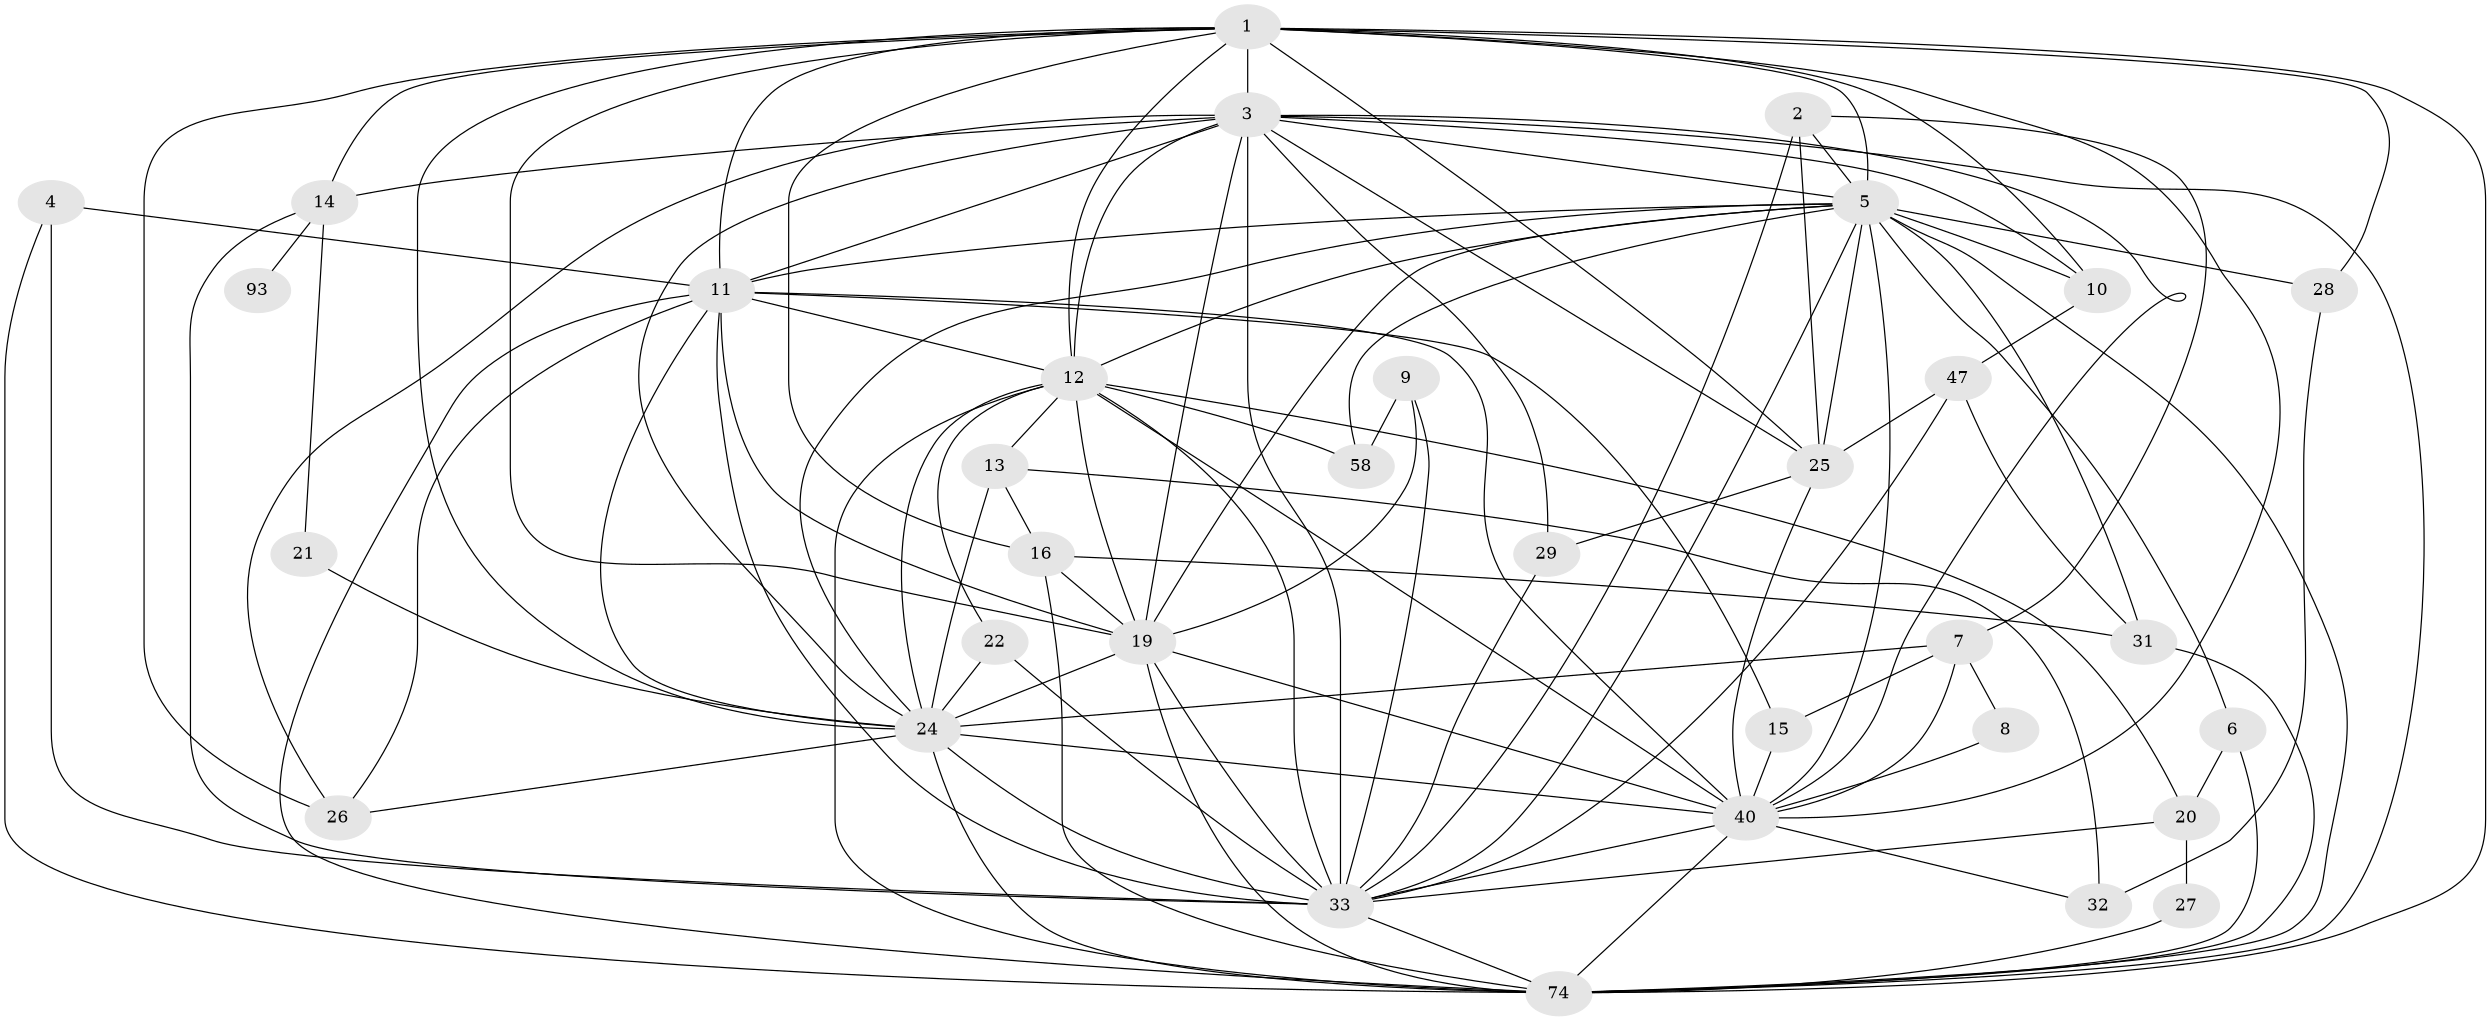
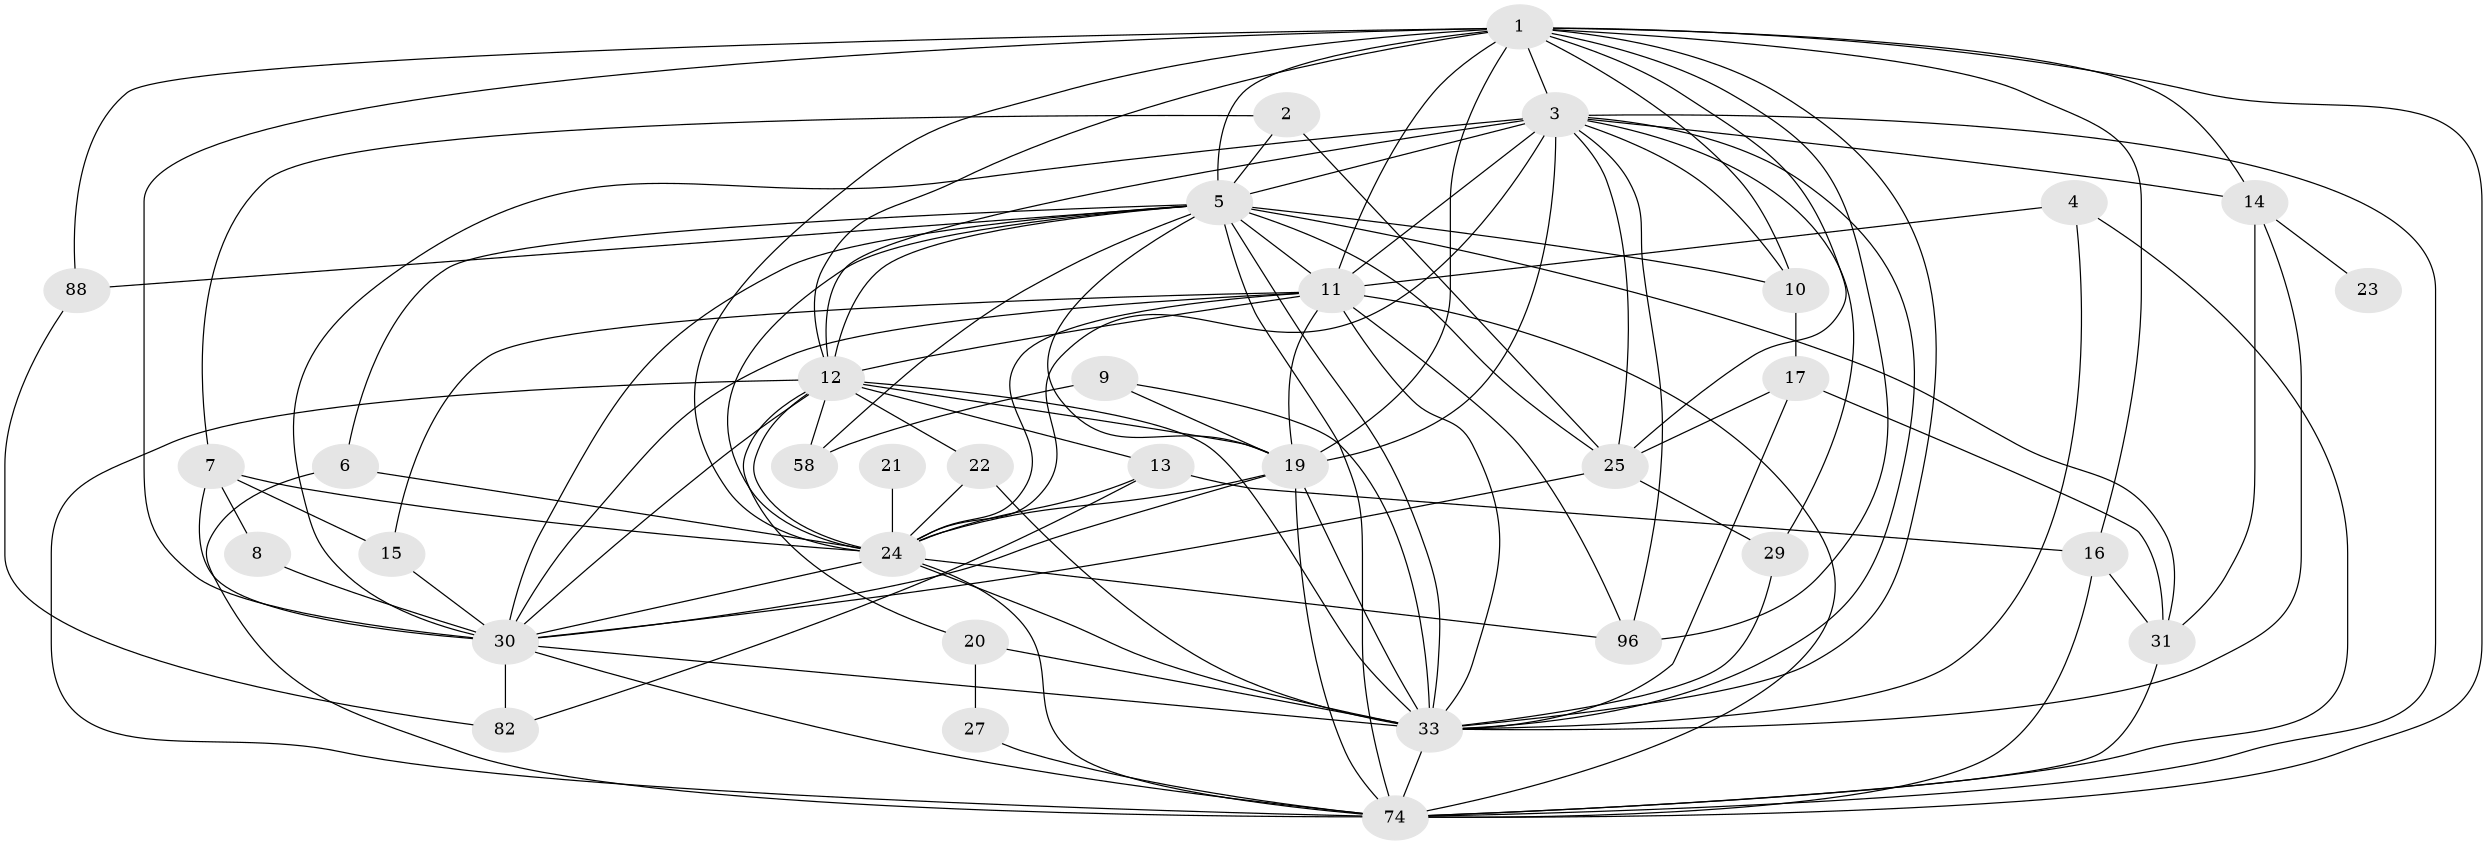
node "93": label "93" -> "23"
node "28": label "28" -> "88"
edge "14" -- "21": now "14" -- "31"
node "47": label "47" -> "17"
edge "2" -- "33": now "1" -- "33"
edge "16" -- "19": removed
edge "6" -- "20": now "6" -- "24"
node "26": label "26" -> "96"
node "40": label "40" -> "30"
node "32": label "32" -> "82"
